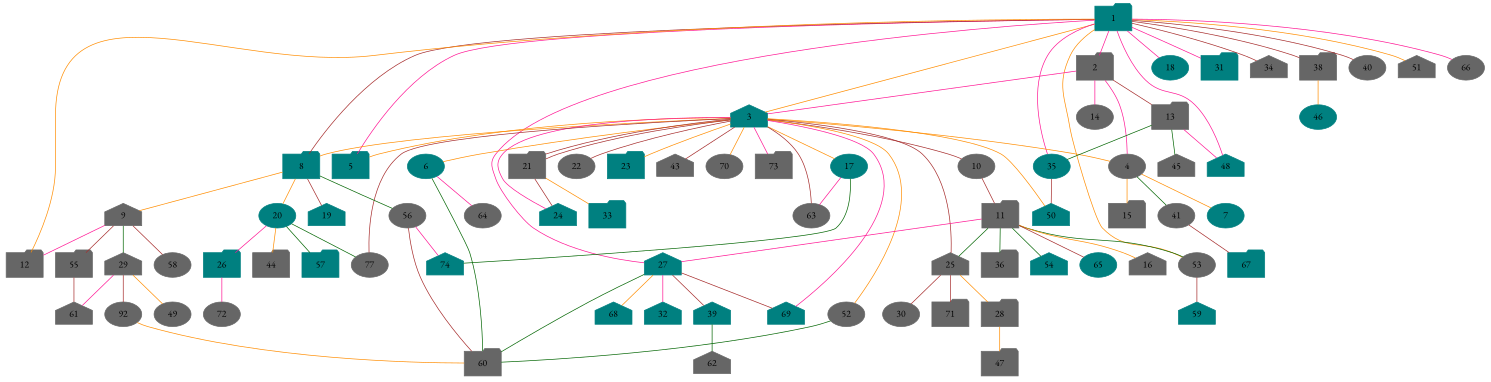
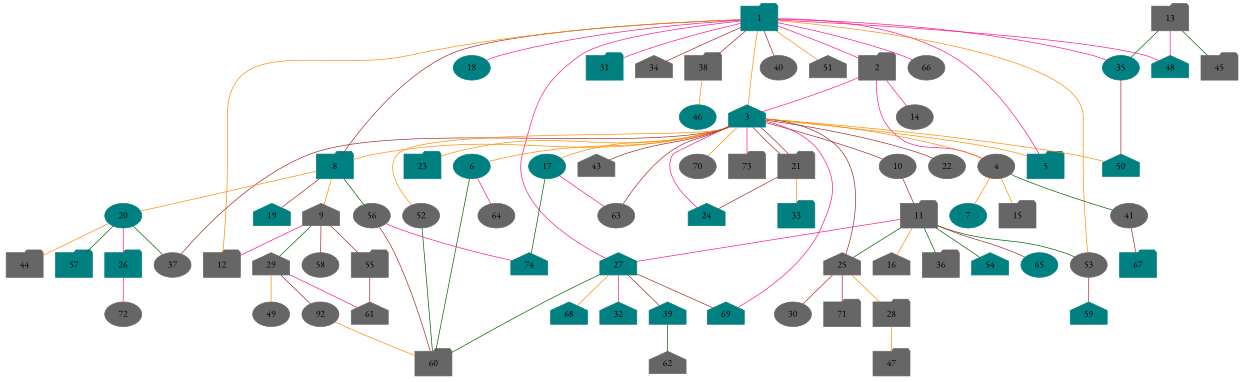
edge "2" -- "13": removed
node "45": shape house -> folder
node "77": label "77" -> "37"
